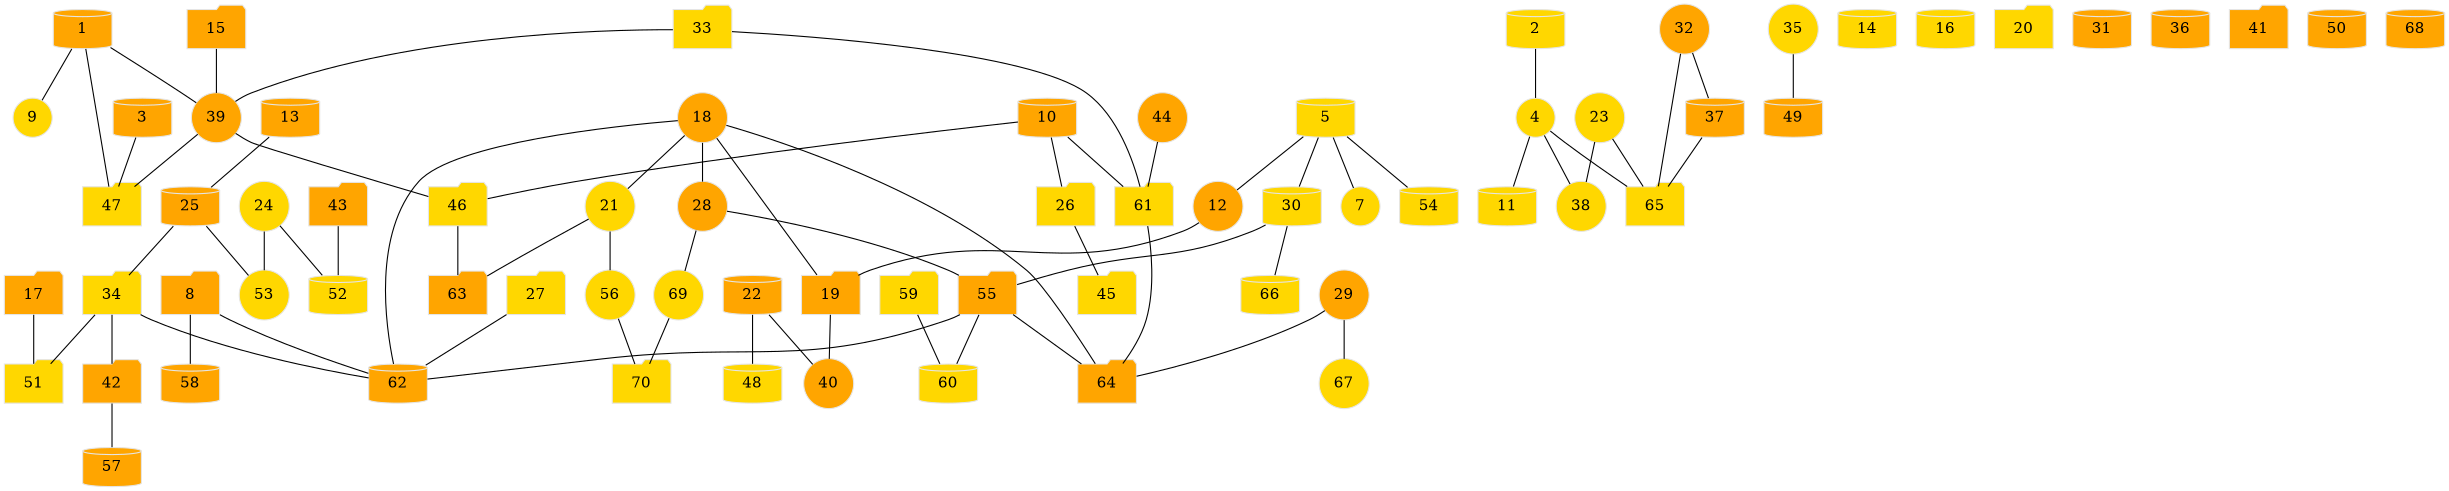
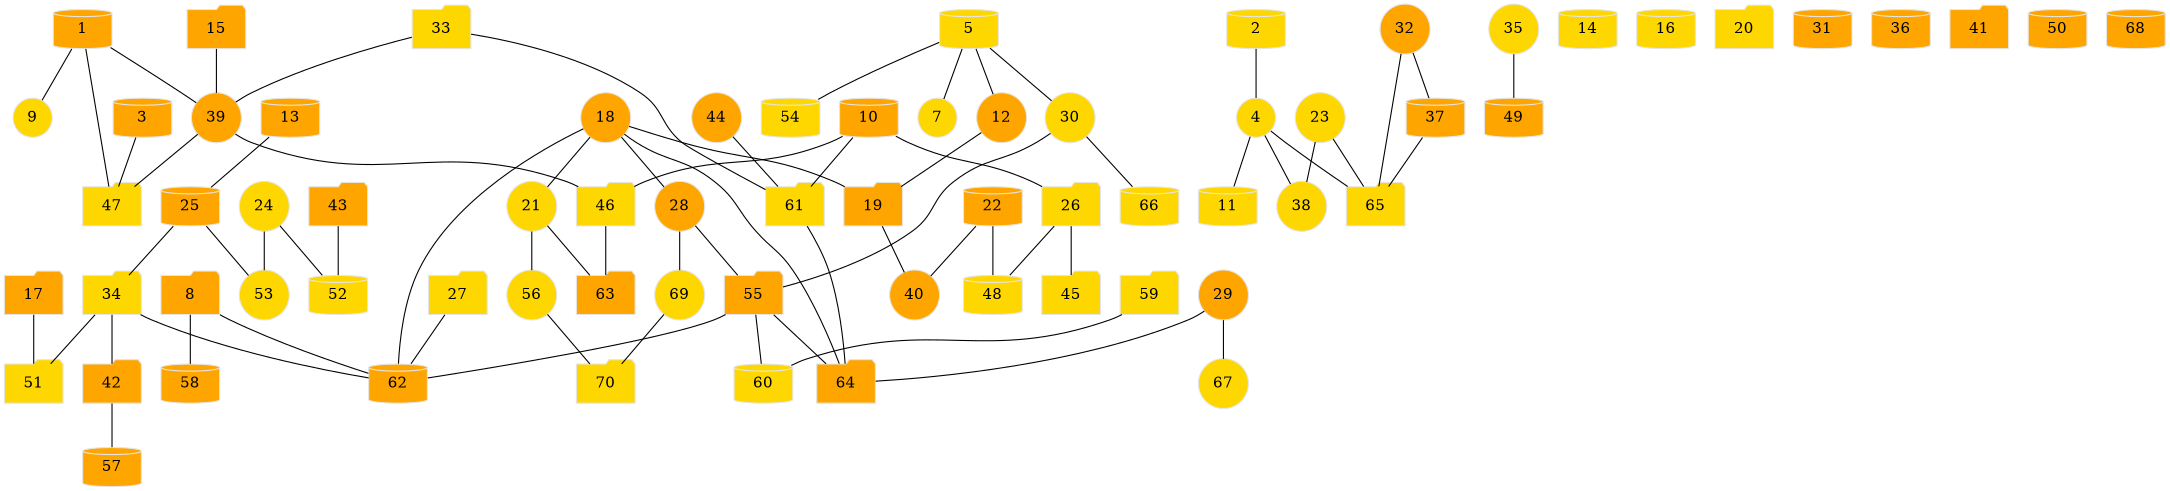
node "30": shape cylinder -> circle
edge "26" -- "48": added
